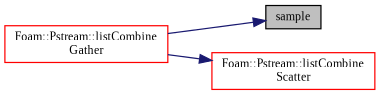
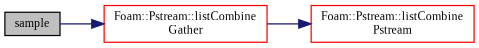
edge "Foam::Pstream::listCombine Gather" -> "sample": reversed
node "Foam::Pstream::listCombine Scatter": label "Foam::Pstream::listCombine Scatter" -> "Foam::Pstream::listCombine Pstream"
